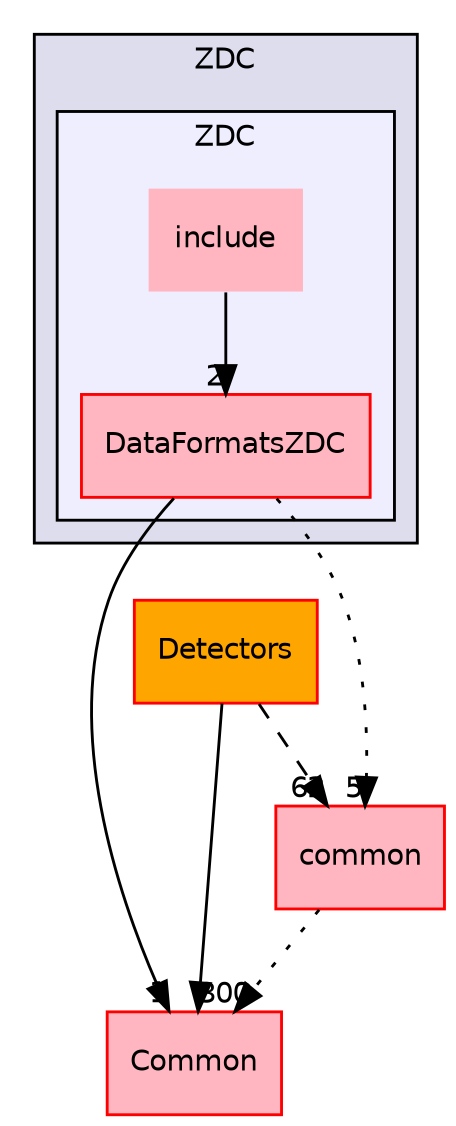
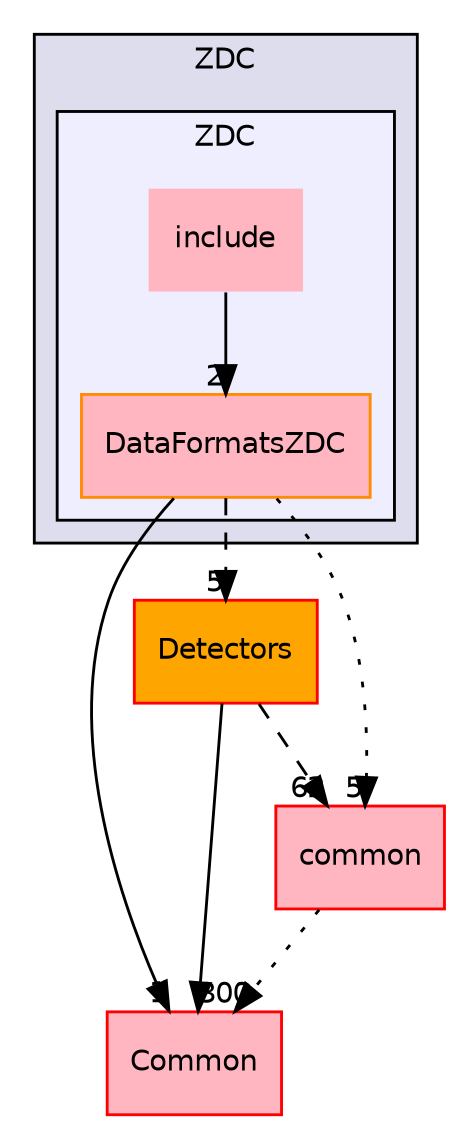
node "DataFormatsZDC": color red -> darkorange
edge "DataFormatsZDC" -> "Detectors": added
